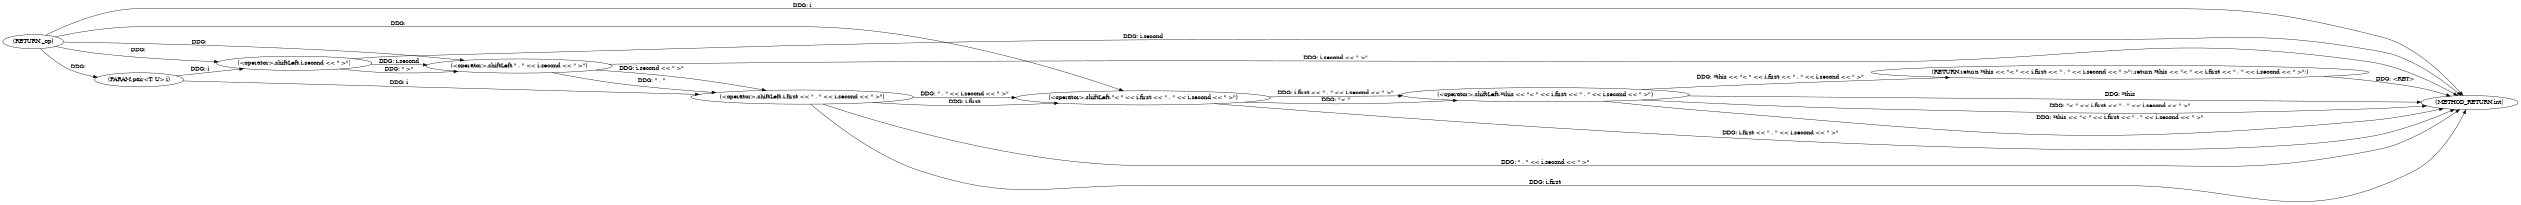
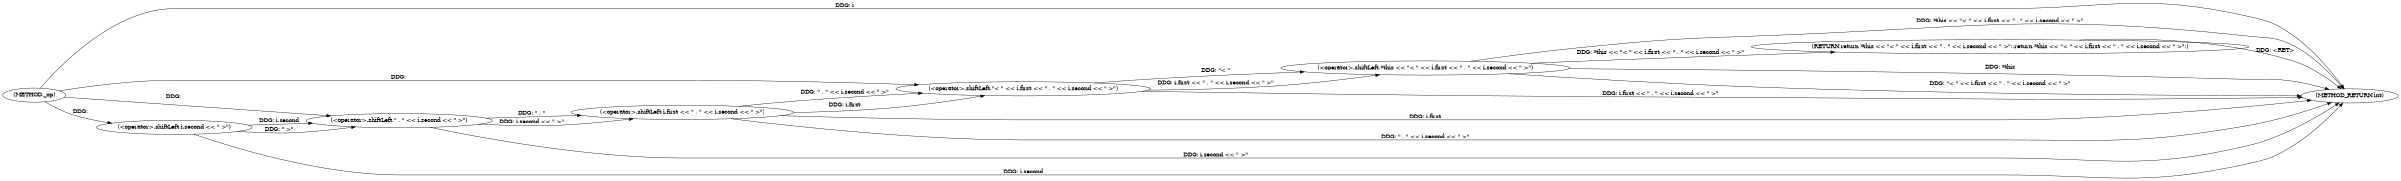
node "(RETURN,_op)": label "(RETURN,_op)" -> "(METHOD,_op)"
node "(PARAM,pair<T, U> i)": removed
